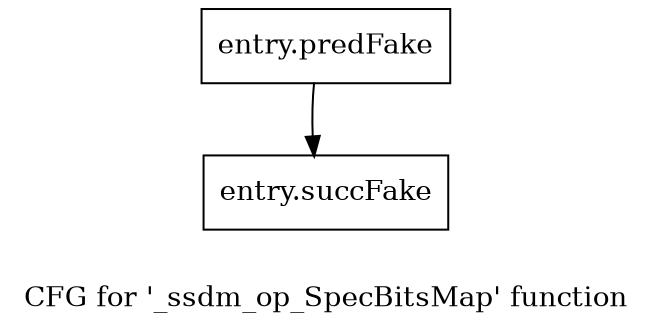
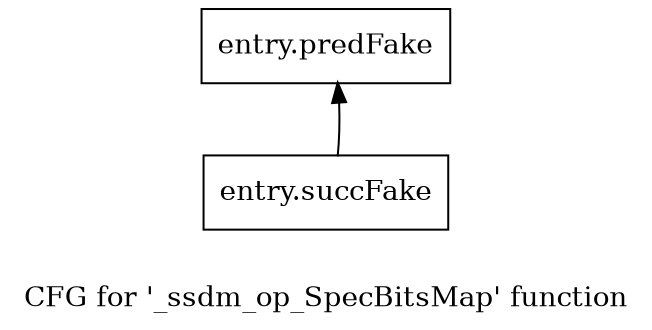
edge "entry.predFake" -> "entry.succFake": reversed
